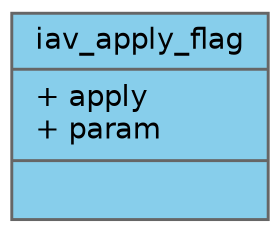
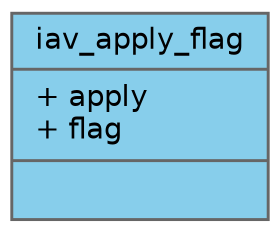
node "iav_apply_flag": text "+ param" -> "+ flag"
